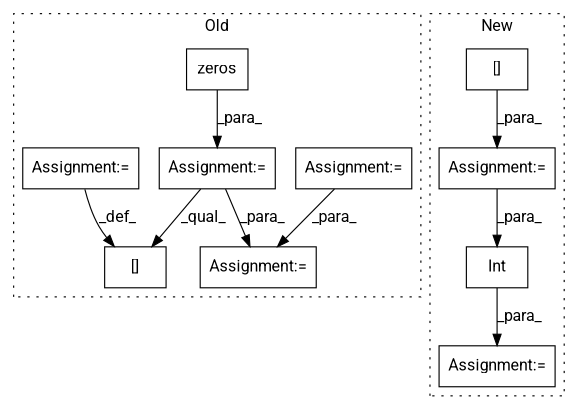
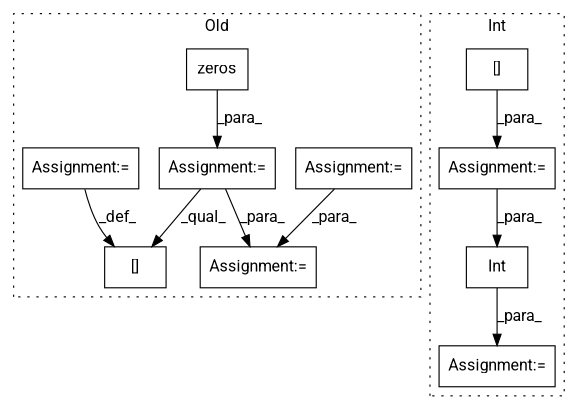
cluster "New": label "New" -> "Int"
